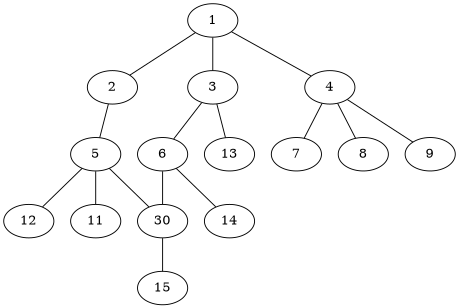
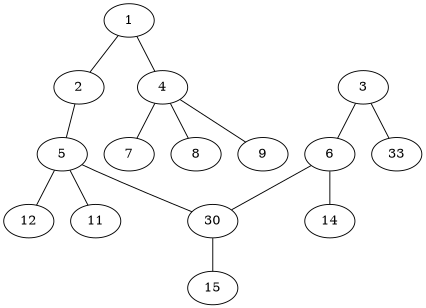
edge "1" -- "3": removed
node "13": label "13" -> "33"
